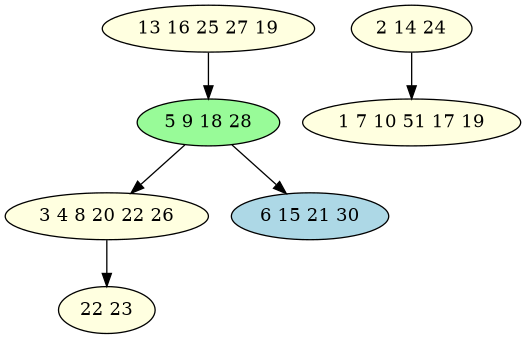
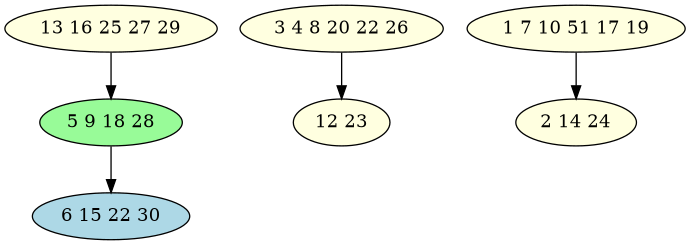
node "13 16 25 27 19": label "13 16 25 27 19" -> "13 16 25 27 29"
edge "2 14 24" -> "1 7 10 51 17 19": reversed
edge "5 9 18 28" -> "3 4 8 20 22 26": removed
node "6 15 21 30": label "6 15 21 30" -> "6 15 22 30"
node "22 23": label "22 23" -> "12 23"
